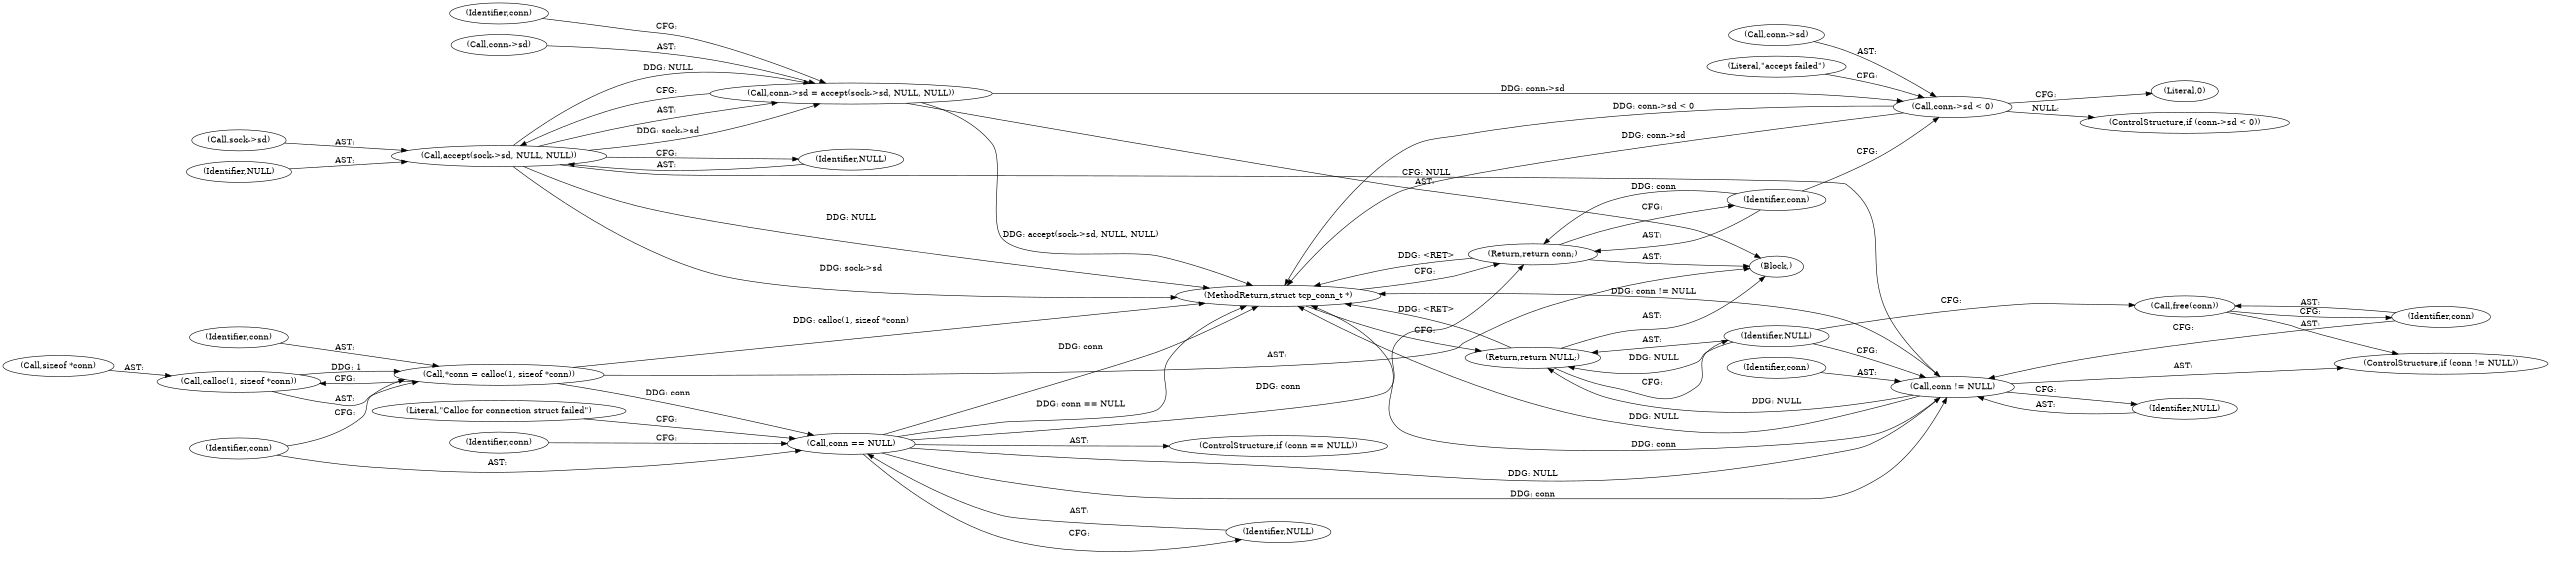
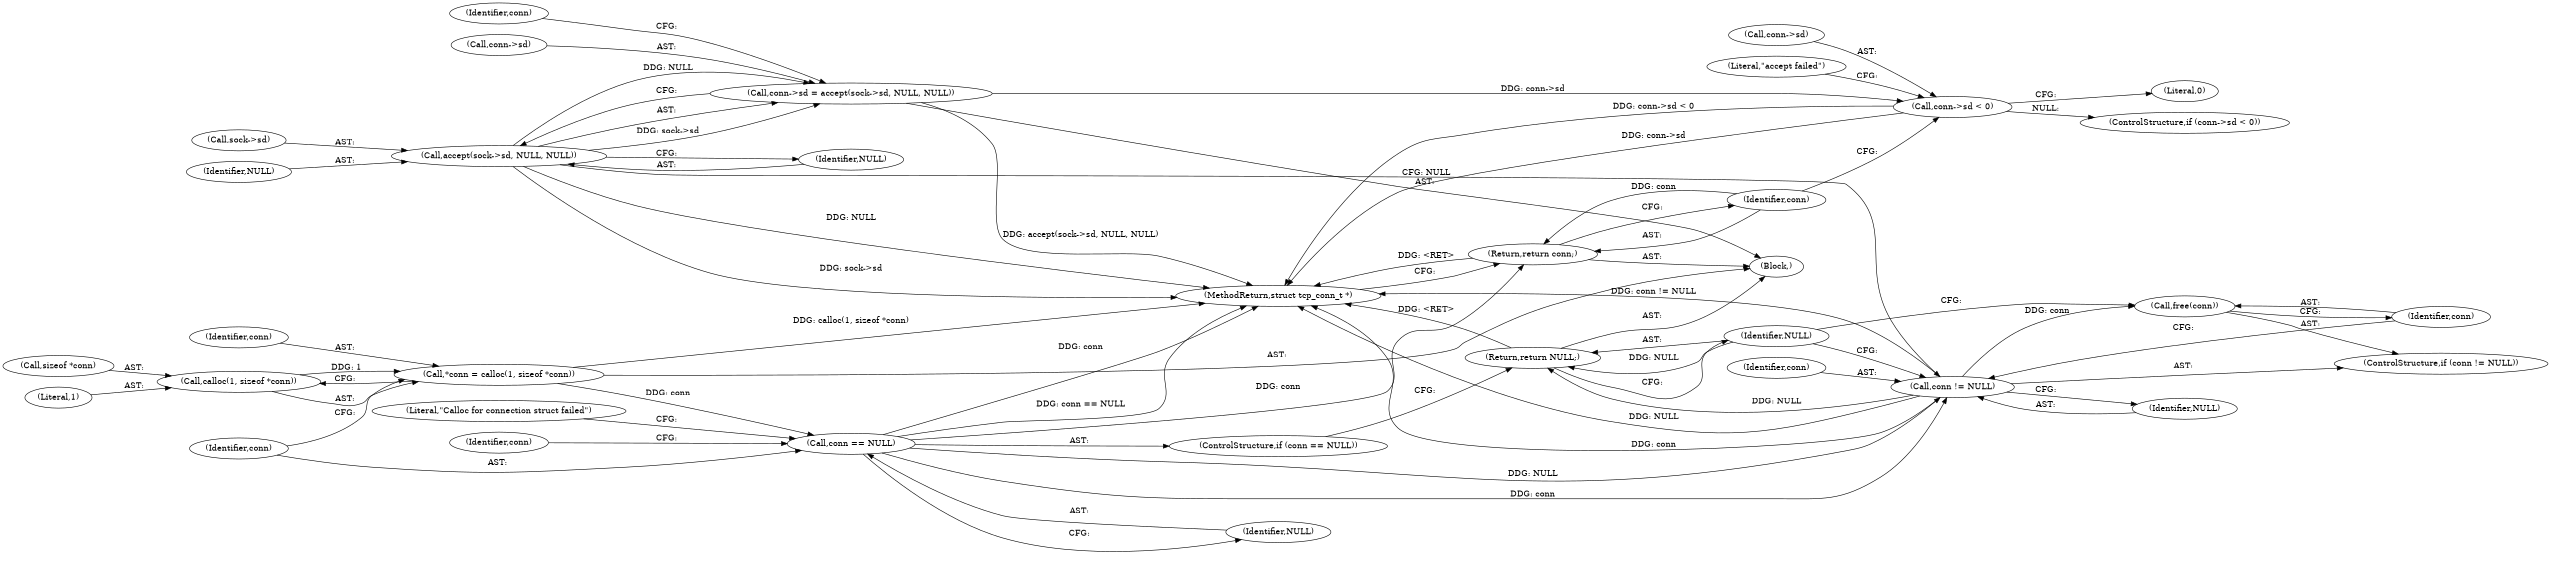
edge "(Call,conn != NULL)" -> "(Call,free(conn))": added, label "DDG: conn"
edge "(MethodReturn,struct tcp_conn_t *)" -> "(Return,return NULL;)": now "(ControlStructure,if (conn == NULL))" -> "(Return,return NULL;)"
node "(Literal,1)": added
